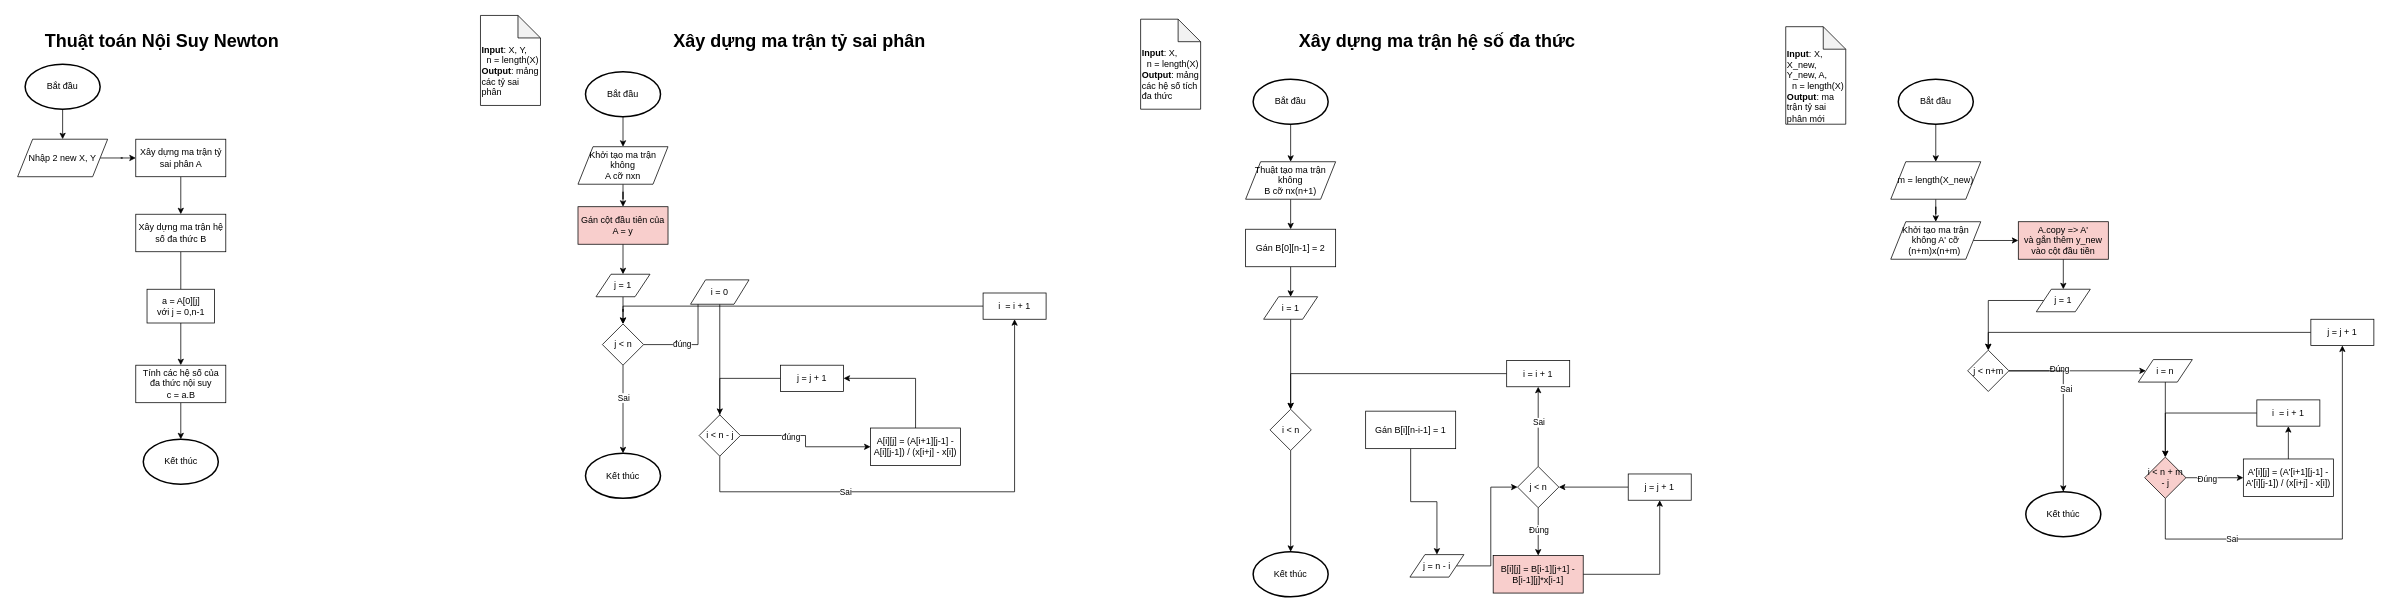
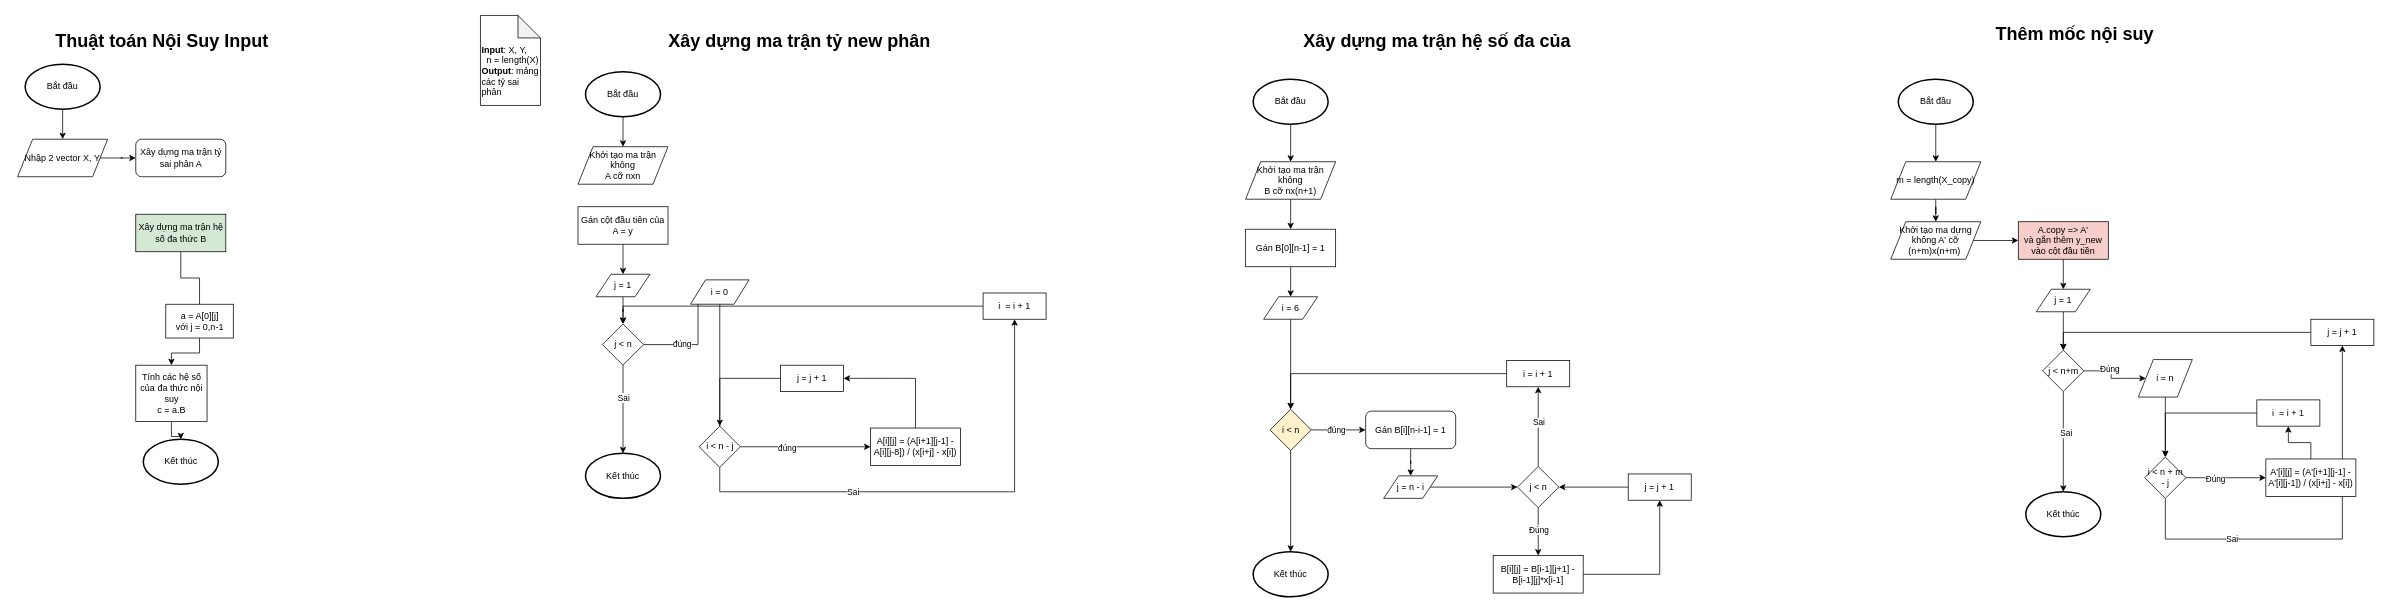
node "Thêm mốc nội suy": added
node "Thuật toán Nội Suy Newton": label "Thuật toán Nội Suy Newton" -> "Thuật toán Nội Suy Input"
node "Xây dựng ma trận tỷ sai phân": label "Xây dựng ma trận tỷ sai phân" -> "Xây dựng ma trận tỷ new phân"
node "Xây dựng ma trận hệ số đa thức": label "Xây dựng ma trận hệ số đa thức" -> "Xây dựng ma trận hệ số đa của"
node "Input: X, n = length(X) Output: mảng các hệ số tích đa thức": removed
node "Input: X, X_new, Y_new, A, n = length(X) Output: ma trận tỷ sai phân mới": removed
node "Nhập 2 new X, Y": label "Nhập 2 new X, Y" -> "Nhập 2 vector X, Y"
node "Xây dựng ma trận tỷ sai phân A": shape rectangle -> rounded rectangle
node "Thuật tạo ma trận không B cỡ nx(n+1)": label "Thuật tạo ma trận không B cỡ nx(n+1)" -> "Khởi tạo ma trận không B cỡ nx(n+1)"
node "m = length(X_new)": label "m = length(X_new)" -> "m = length(X_copy)"
edge "Xây dựng ma trận tỷ sai phân A" -> "Xây dựng ma trận hệ số đa thức B": removed
edge "Khởi tạo ma trận không A cỡ nxn" -> "Gán cột đầu tiên của A = y": removed
node "Gán cột đầu tiên của A = y": fillcolor #f8cecc -> #ffffff
node "Xây dựng ma trận hệ số đa thức B": fillcolor #ffffff -> #d5e8d4
node "Khởi tạo ma trận không A' cỡ (n+m)x(n+m)": label "Khởi tạo ma trận không A' cỡ (n+m)x(n+m)" -> "Khởi tạo ma dựng không A' cỡ (n+m)x(n+m)"
node "Gán B[0][n-1] = 2": label "Gán B[0][n-1] = 2" -> "Gán B[0][n-1] = 1"
node "a = A[0][j] với j = 0,n-1": moved (181, 306) -> (200, 321)
node "i = 1": label "i = 1" -> "i = 6"
node "j < n+m": moved (1988, 371) -> (2063, 371)
node "i = n": size 54x23 -> 54x38
node "Tính các hệ số của đa thức nội suy c = a.B": size 90x38 -> 71x56
node "i < n": fillcolor #ffffff -> #fff2cc
edge "i < n" -> "Gán B[i][n-i-1] = 1": added, label "đúng"
node "Gán B[i][n-i-1] = 1": shape rectangle -> rounded rectangle
node "i < n - j": moved (720, 435) -> (720, 447)
node "A[i][j] = (A[i+1][j-1] - A[i][j-1]) / (x[i+j] - x[i])": label "A[i][j] = (A[i+1][j-1] - A[i][j-1]) / (x[i+j] - x[i])" -> "A[i][j] = (A[i+1][j-1] - A[i][j-8]) / (x[i+j] - x[i])"
node "i < n + m - j": fillcolor #f8cecc -> #ffffff
node "A'[i][j] = (A'[i+1][j-1] - A'[i][j-1]) / (x[i+j] - x[i])": moved (2288, 478) -> (2310, 478)
node "j = n - i": moved (1437, 566) -> (1410, 487)
node "B[i][j] = B[i-1][j+1] - B[i-1][j]*x[i-1]": fillcolor #f8cecc -> #ffffff
